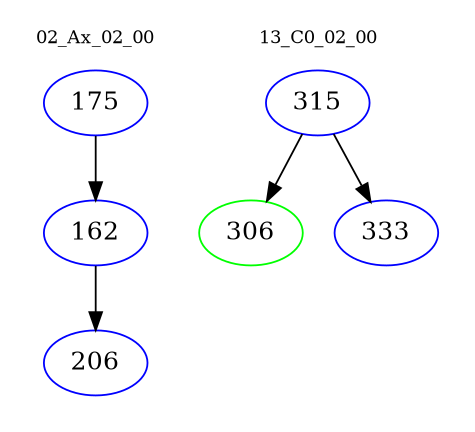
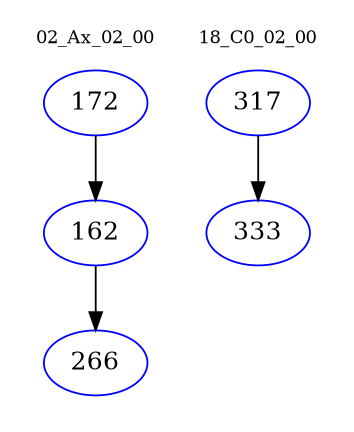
cluster "13_C0_02_00": label "13_C0_02_00" -> "18_C0_02_00"
node "175": label "175" -> "172"
node "315": label "315" -> "317"
node "306": removed
node "206": label "206" -> "266"
